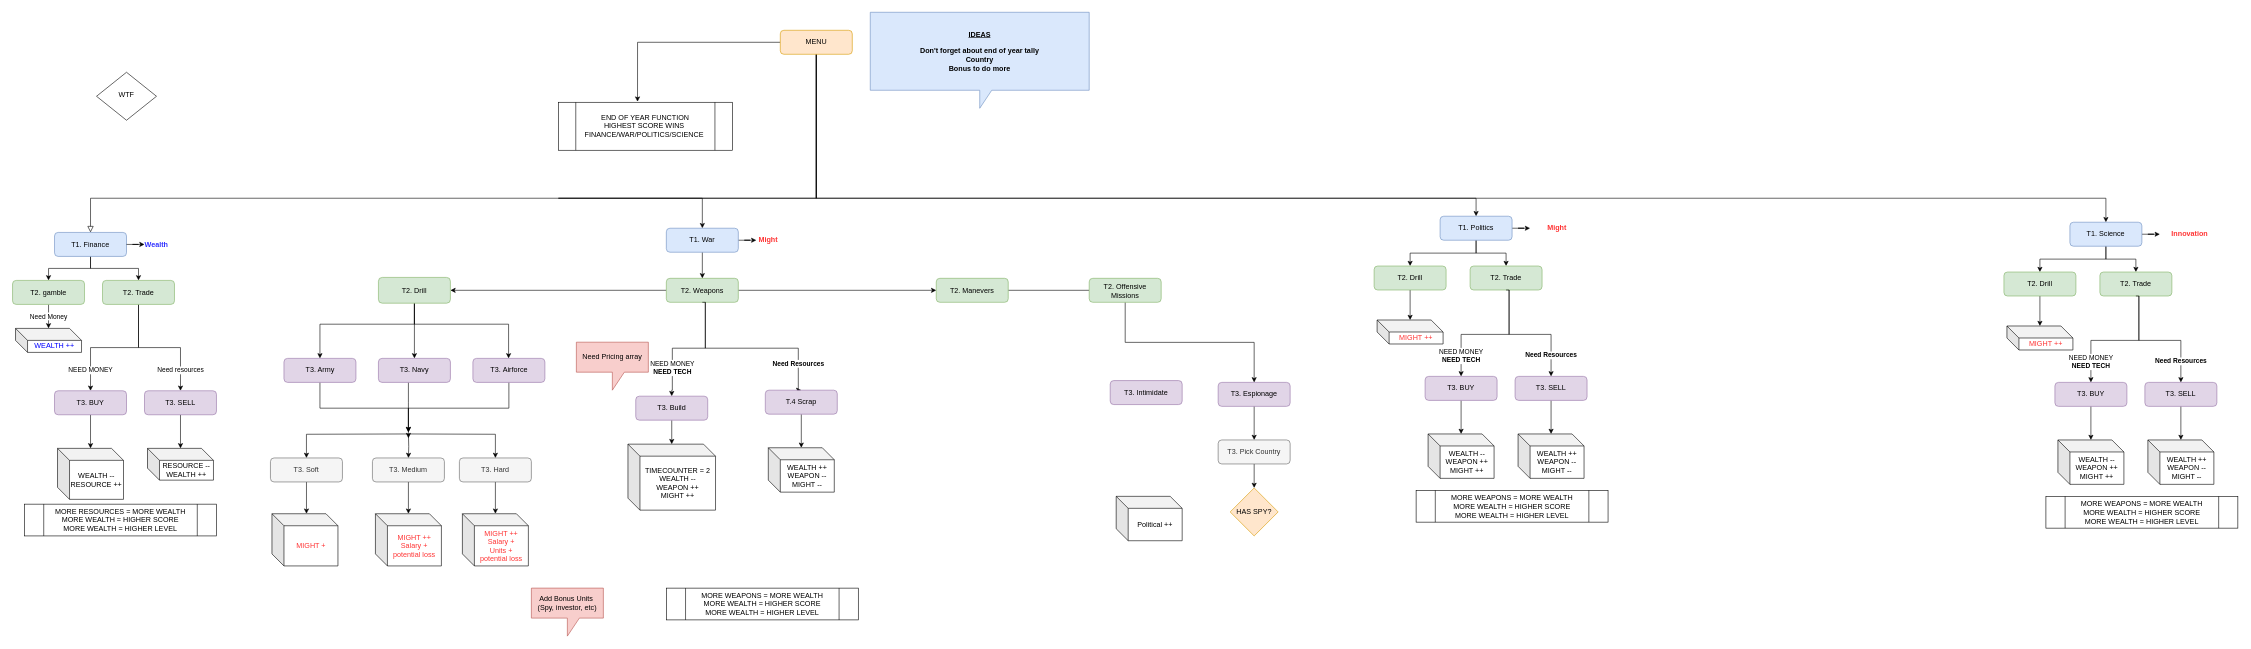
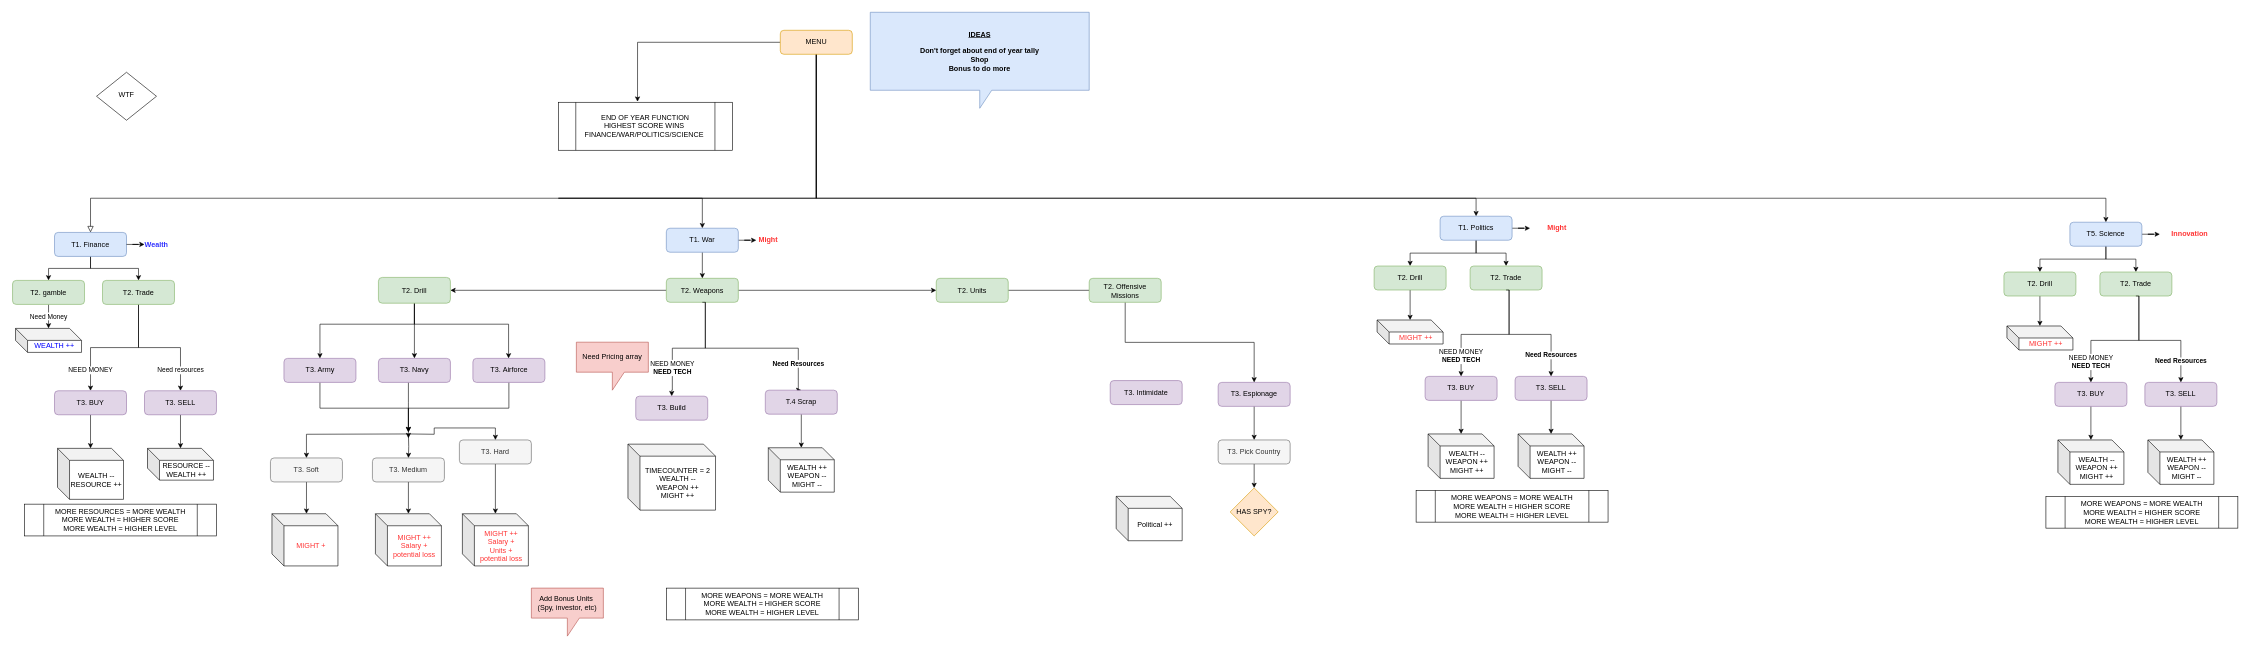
node "IDEAS Don't forget about end of year tally Country Bonus to do more": label "IDEAS Don't forget about end of year tally Country Bonus to do more" -> "IDEAS Don't forget about end of year tally Shop Bonus to do more"
node "T1. Science": label "T1. Science" -> "T5. Science"
node "T2. Manevers": label "T2. Manevers" -> "T2. Units"
edge "T3. Build" -> "TIMECOUNTER = 2 WEALTH -- WEAPON ++ MIGHT ++": removed
node "T3. Hard": moved (495, 470) -> (495, 452)
